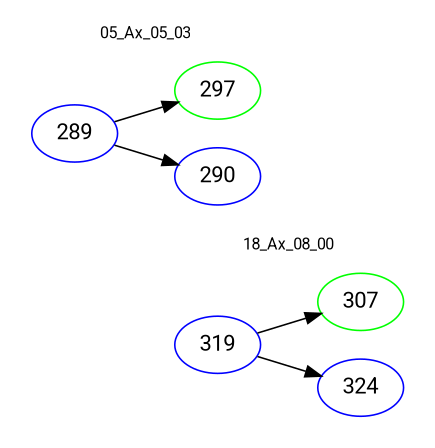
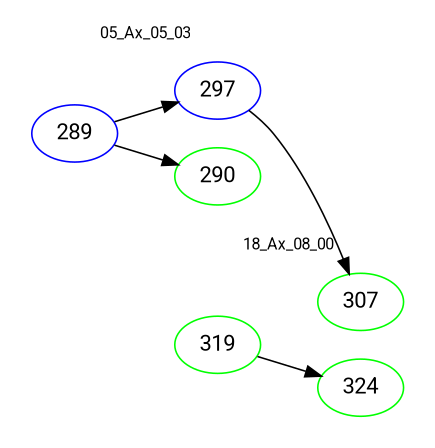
node "297": color green -> blue
node "290": color blue -> green
edge "319" -> "307": now "297" -> "307"
node "319": color blue -> green
node "324": color blue -> green
